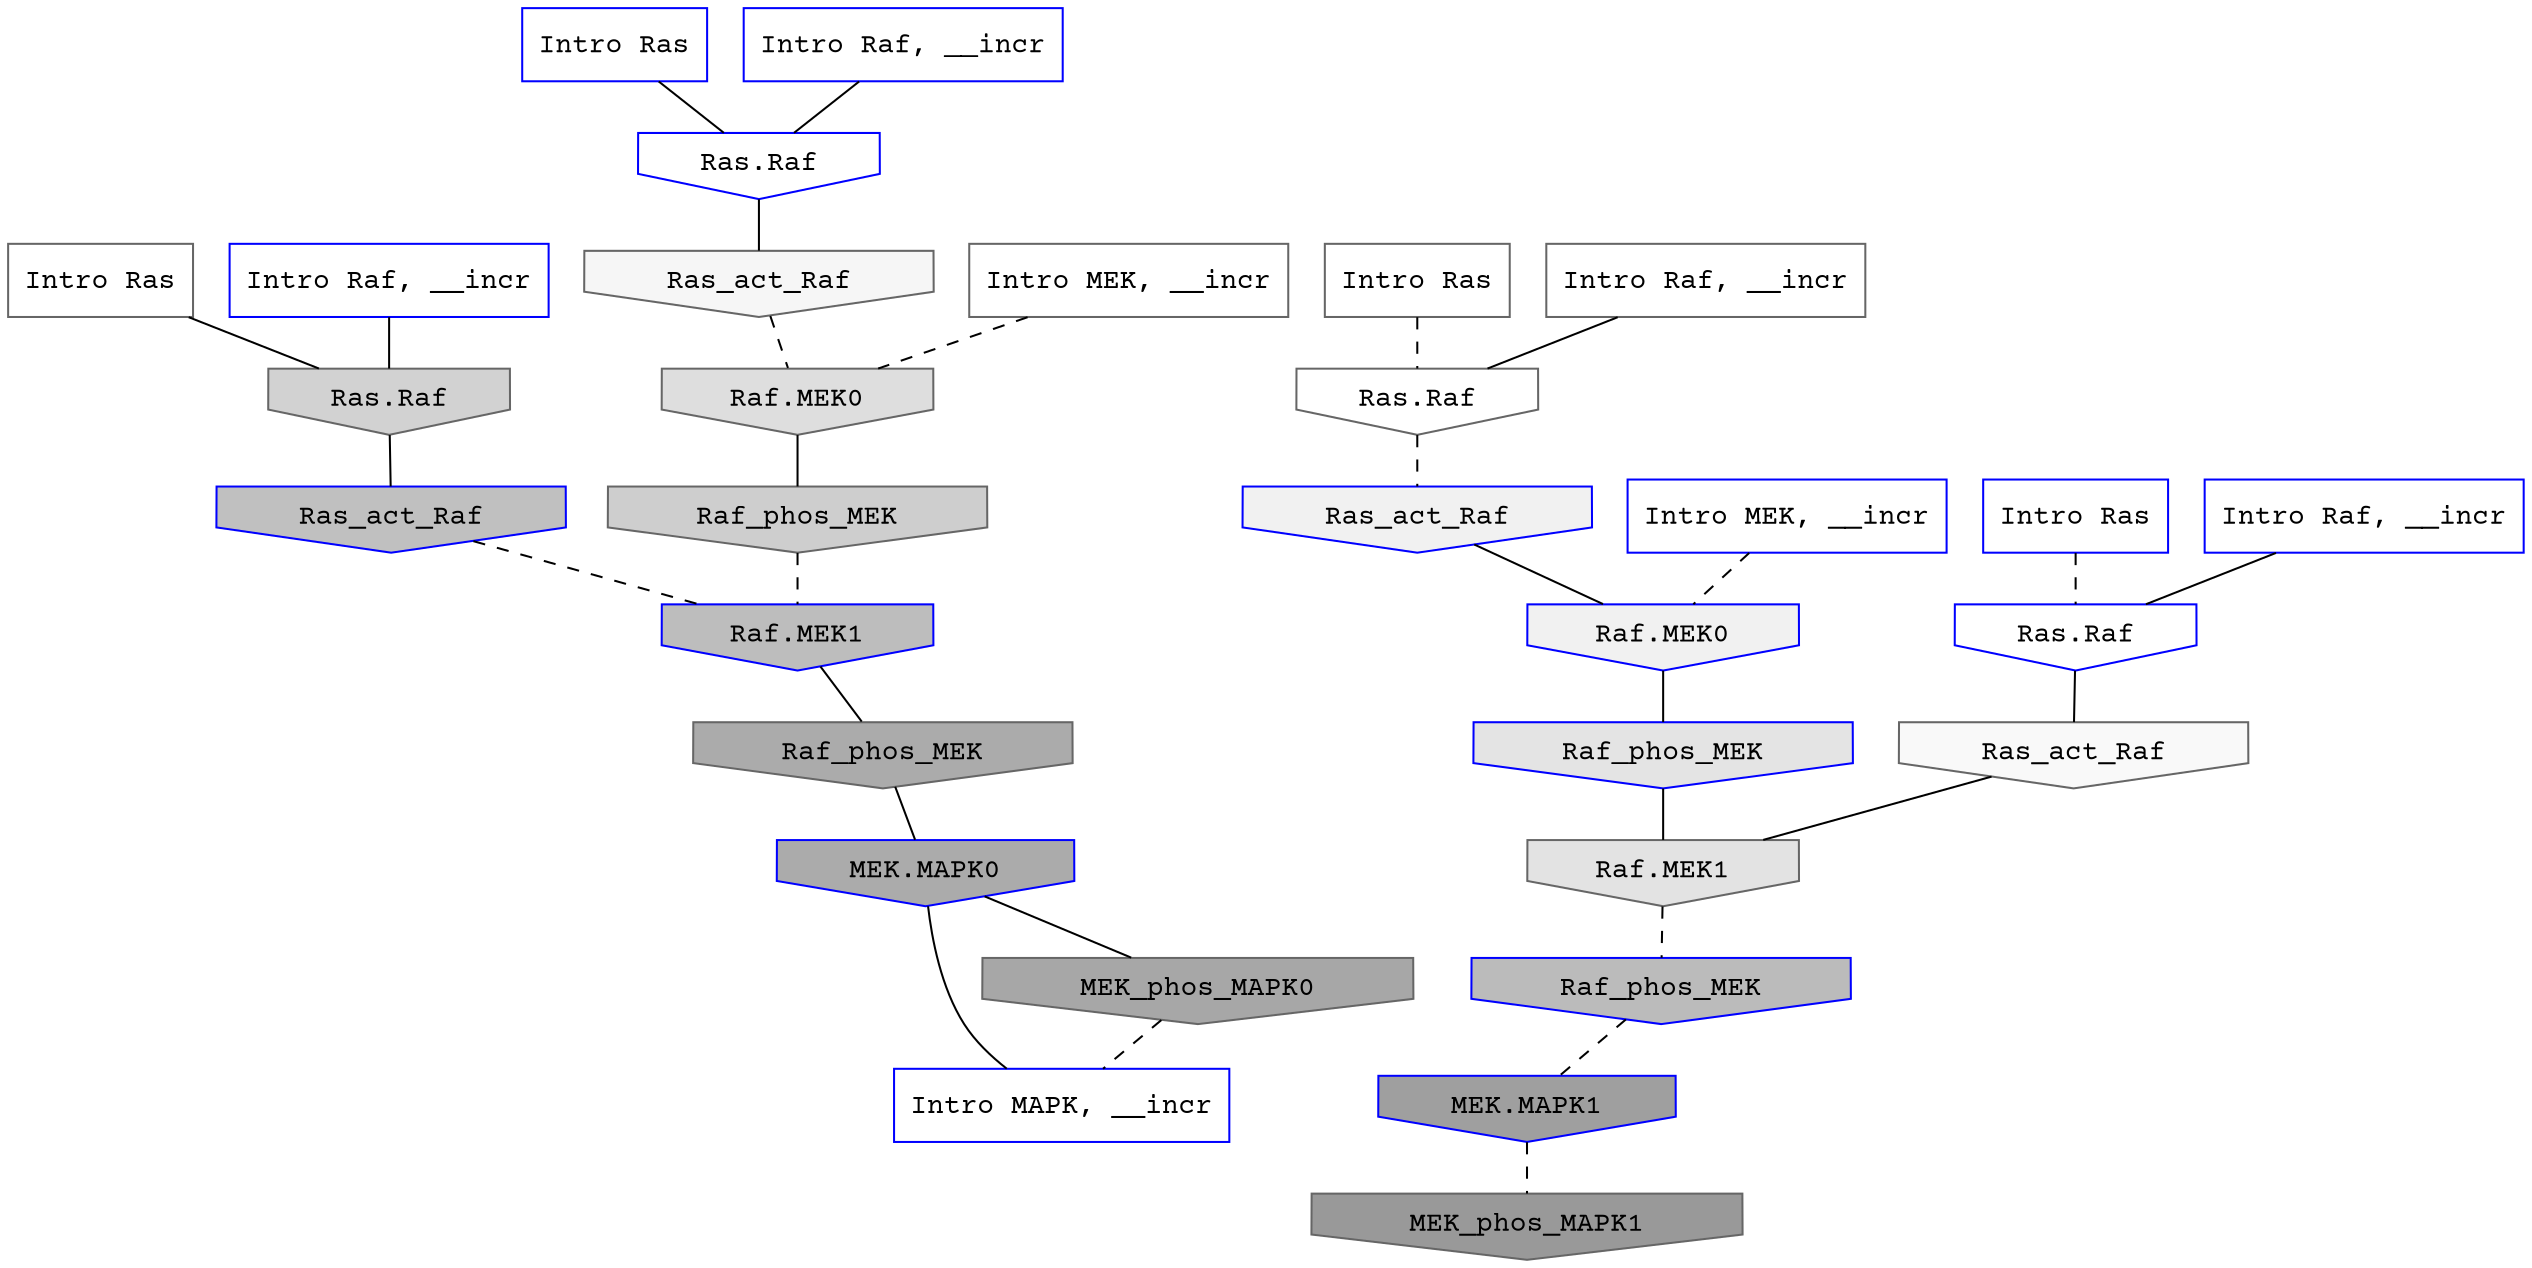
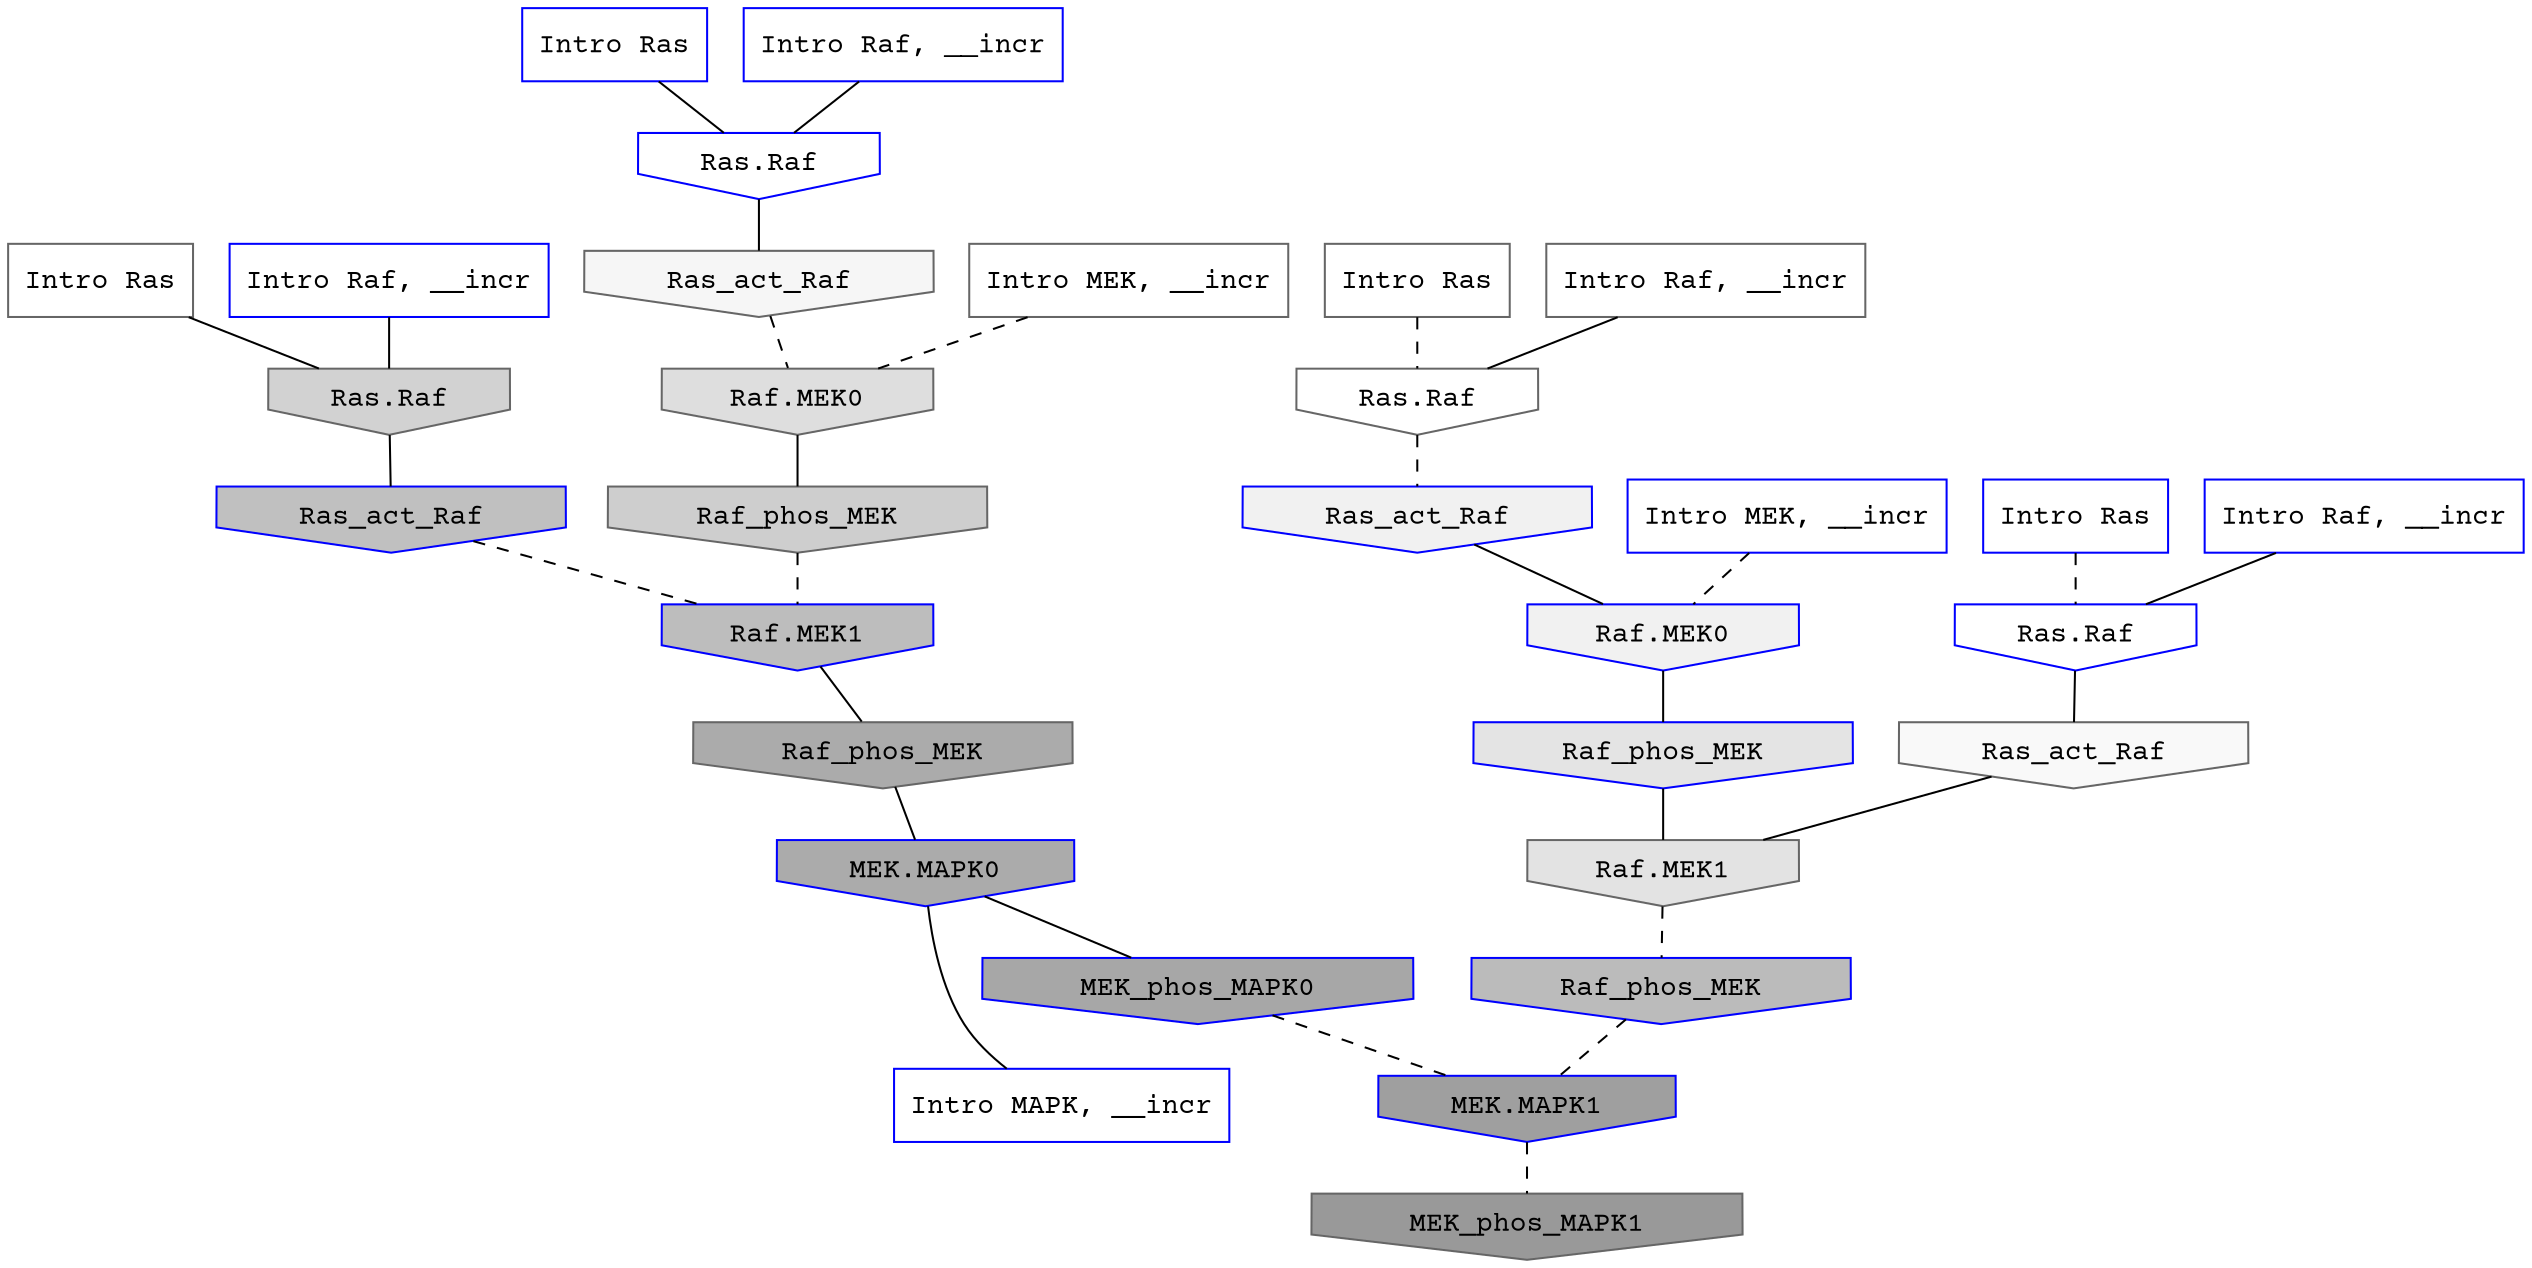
node "MEK_phos_MAPK0": color gray40 -> blue
edge "MEK_phos_MAPK0" -- "Intro MAPK, __incr": now "MEK_phos_MAPK0" -- "MEK.MAPK1"
